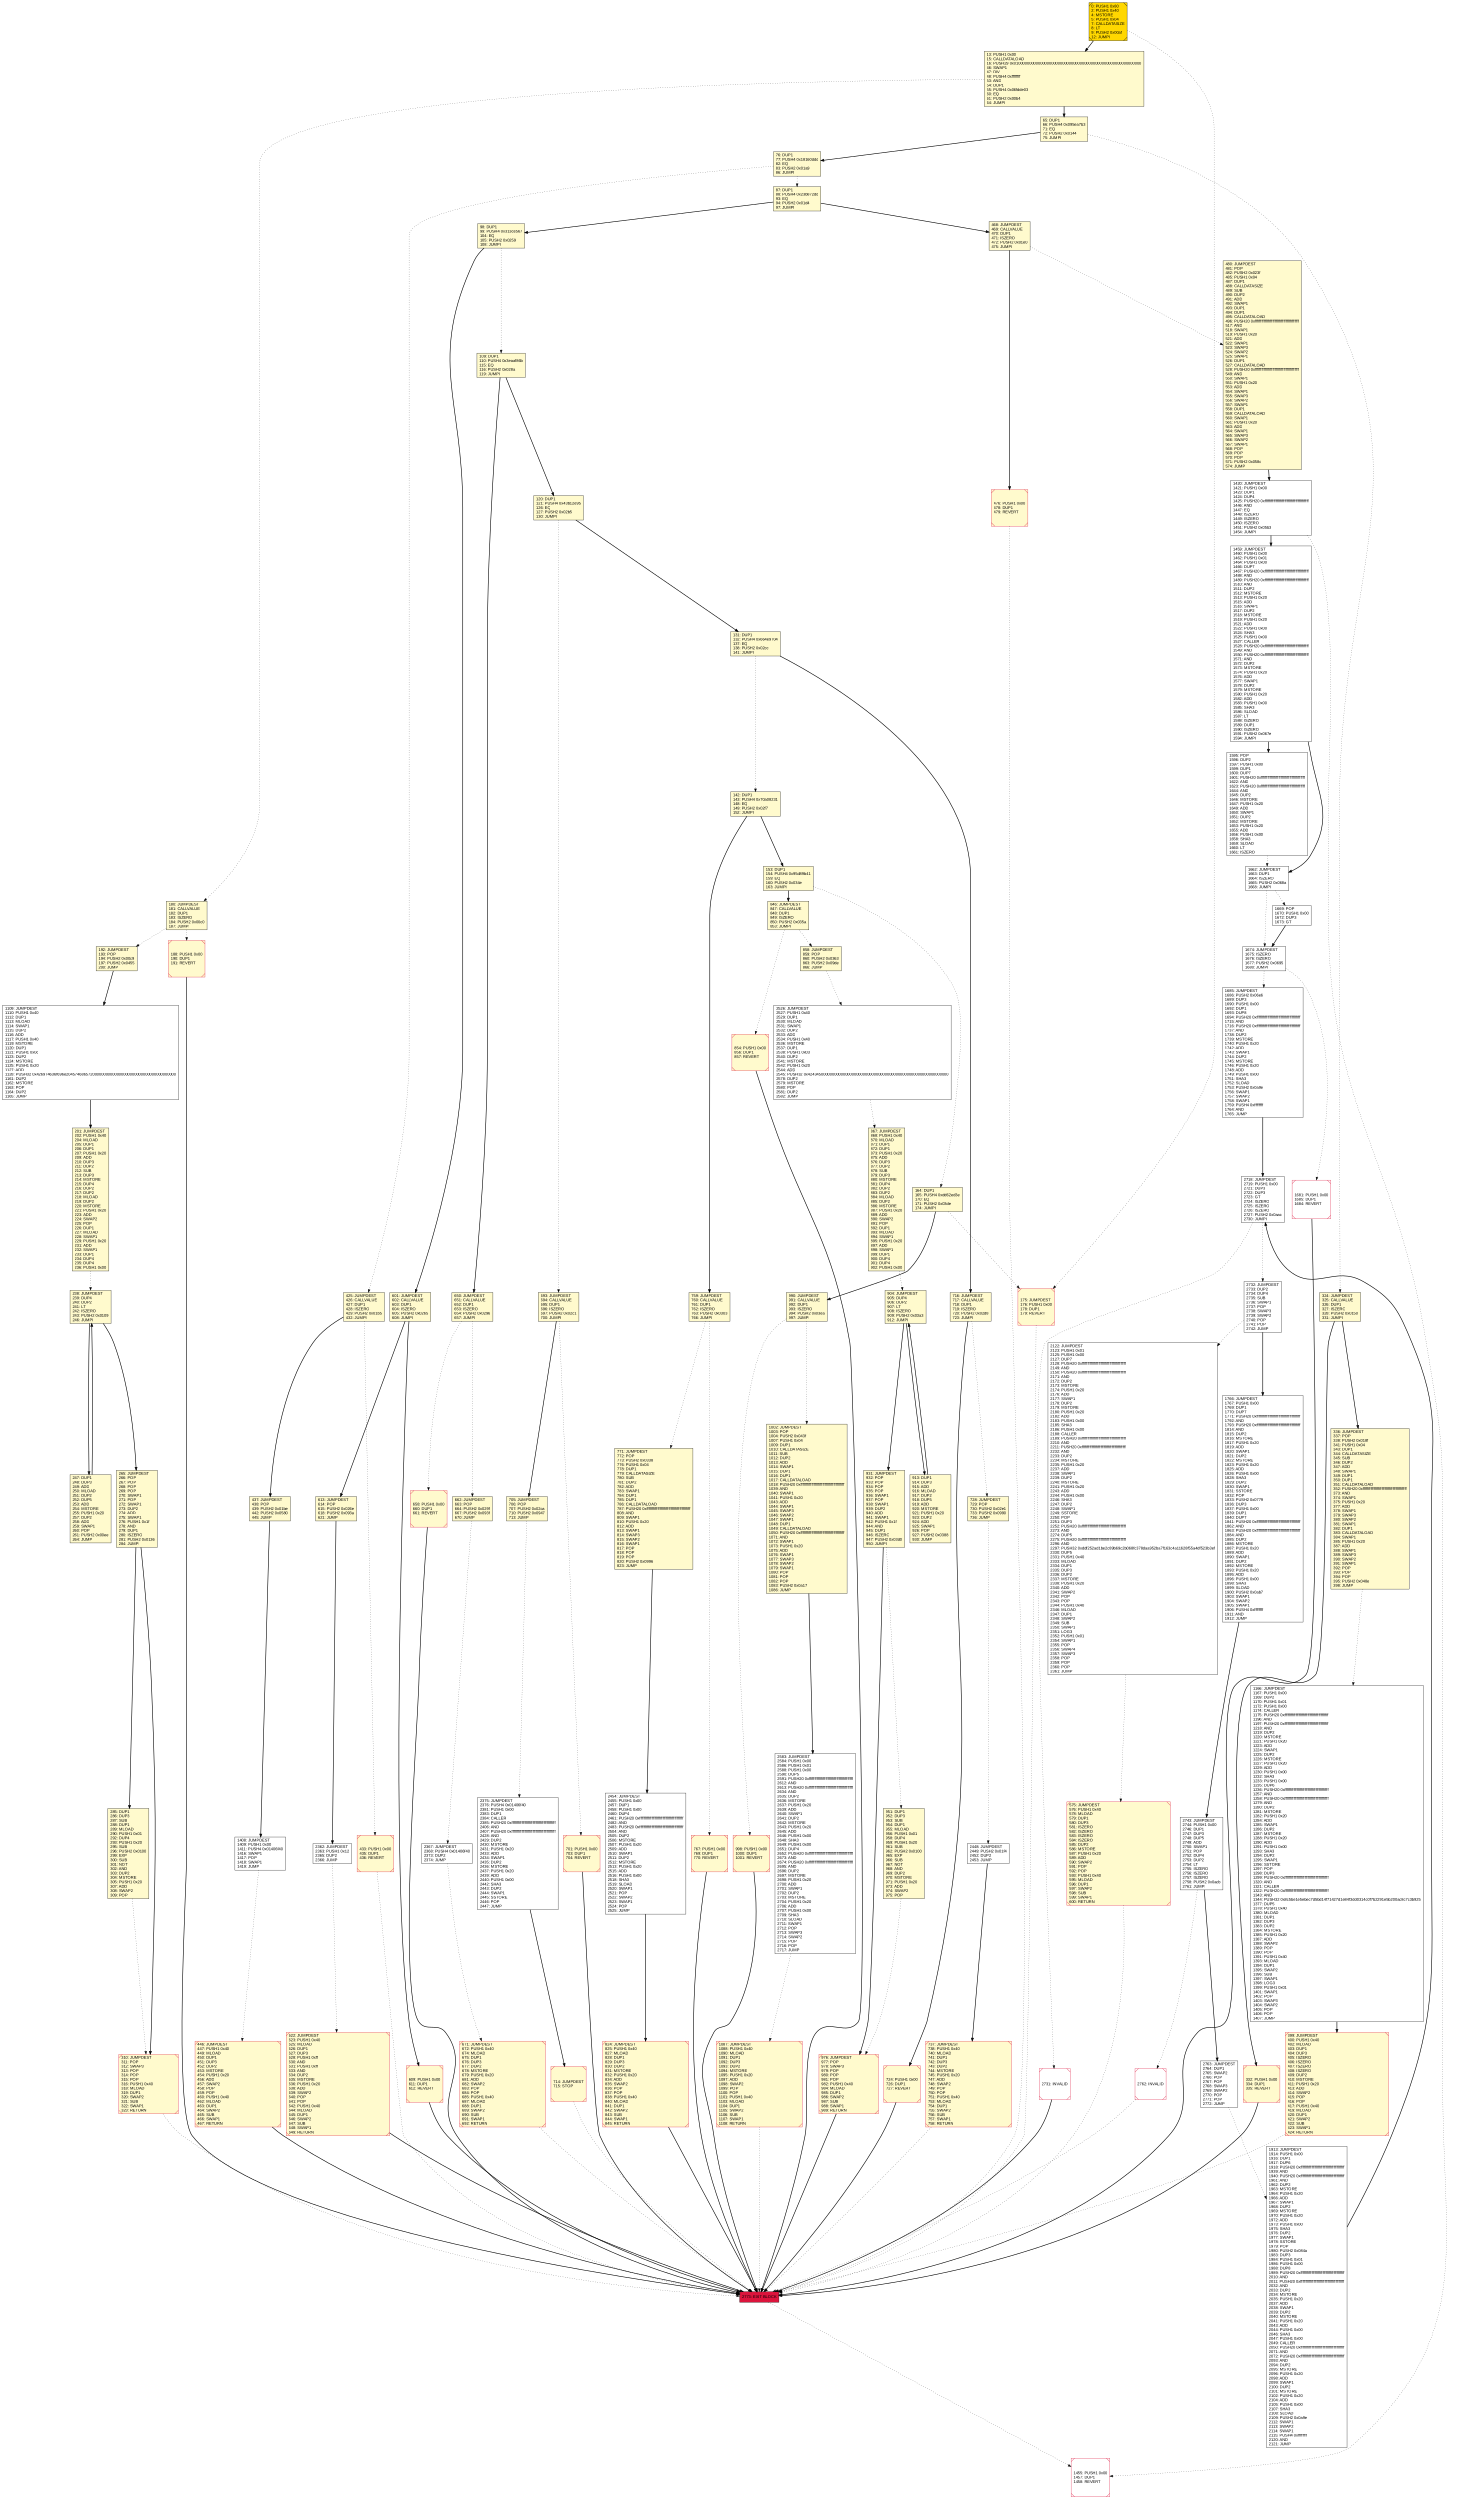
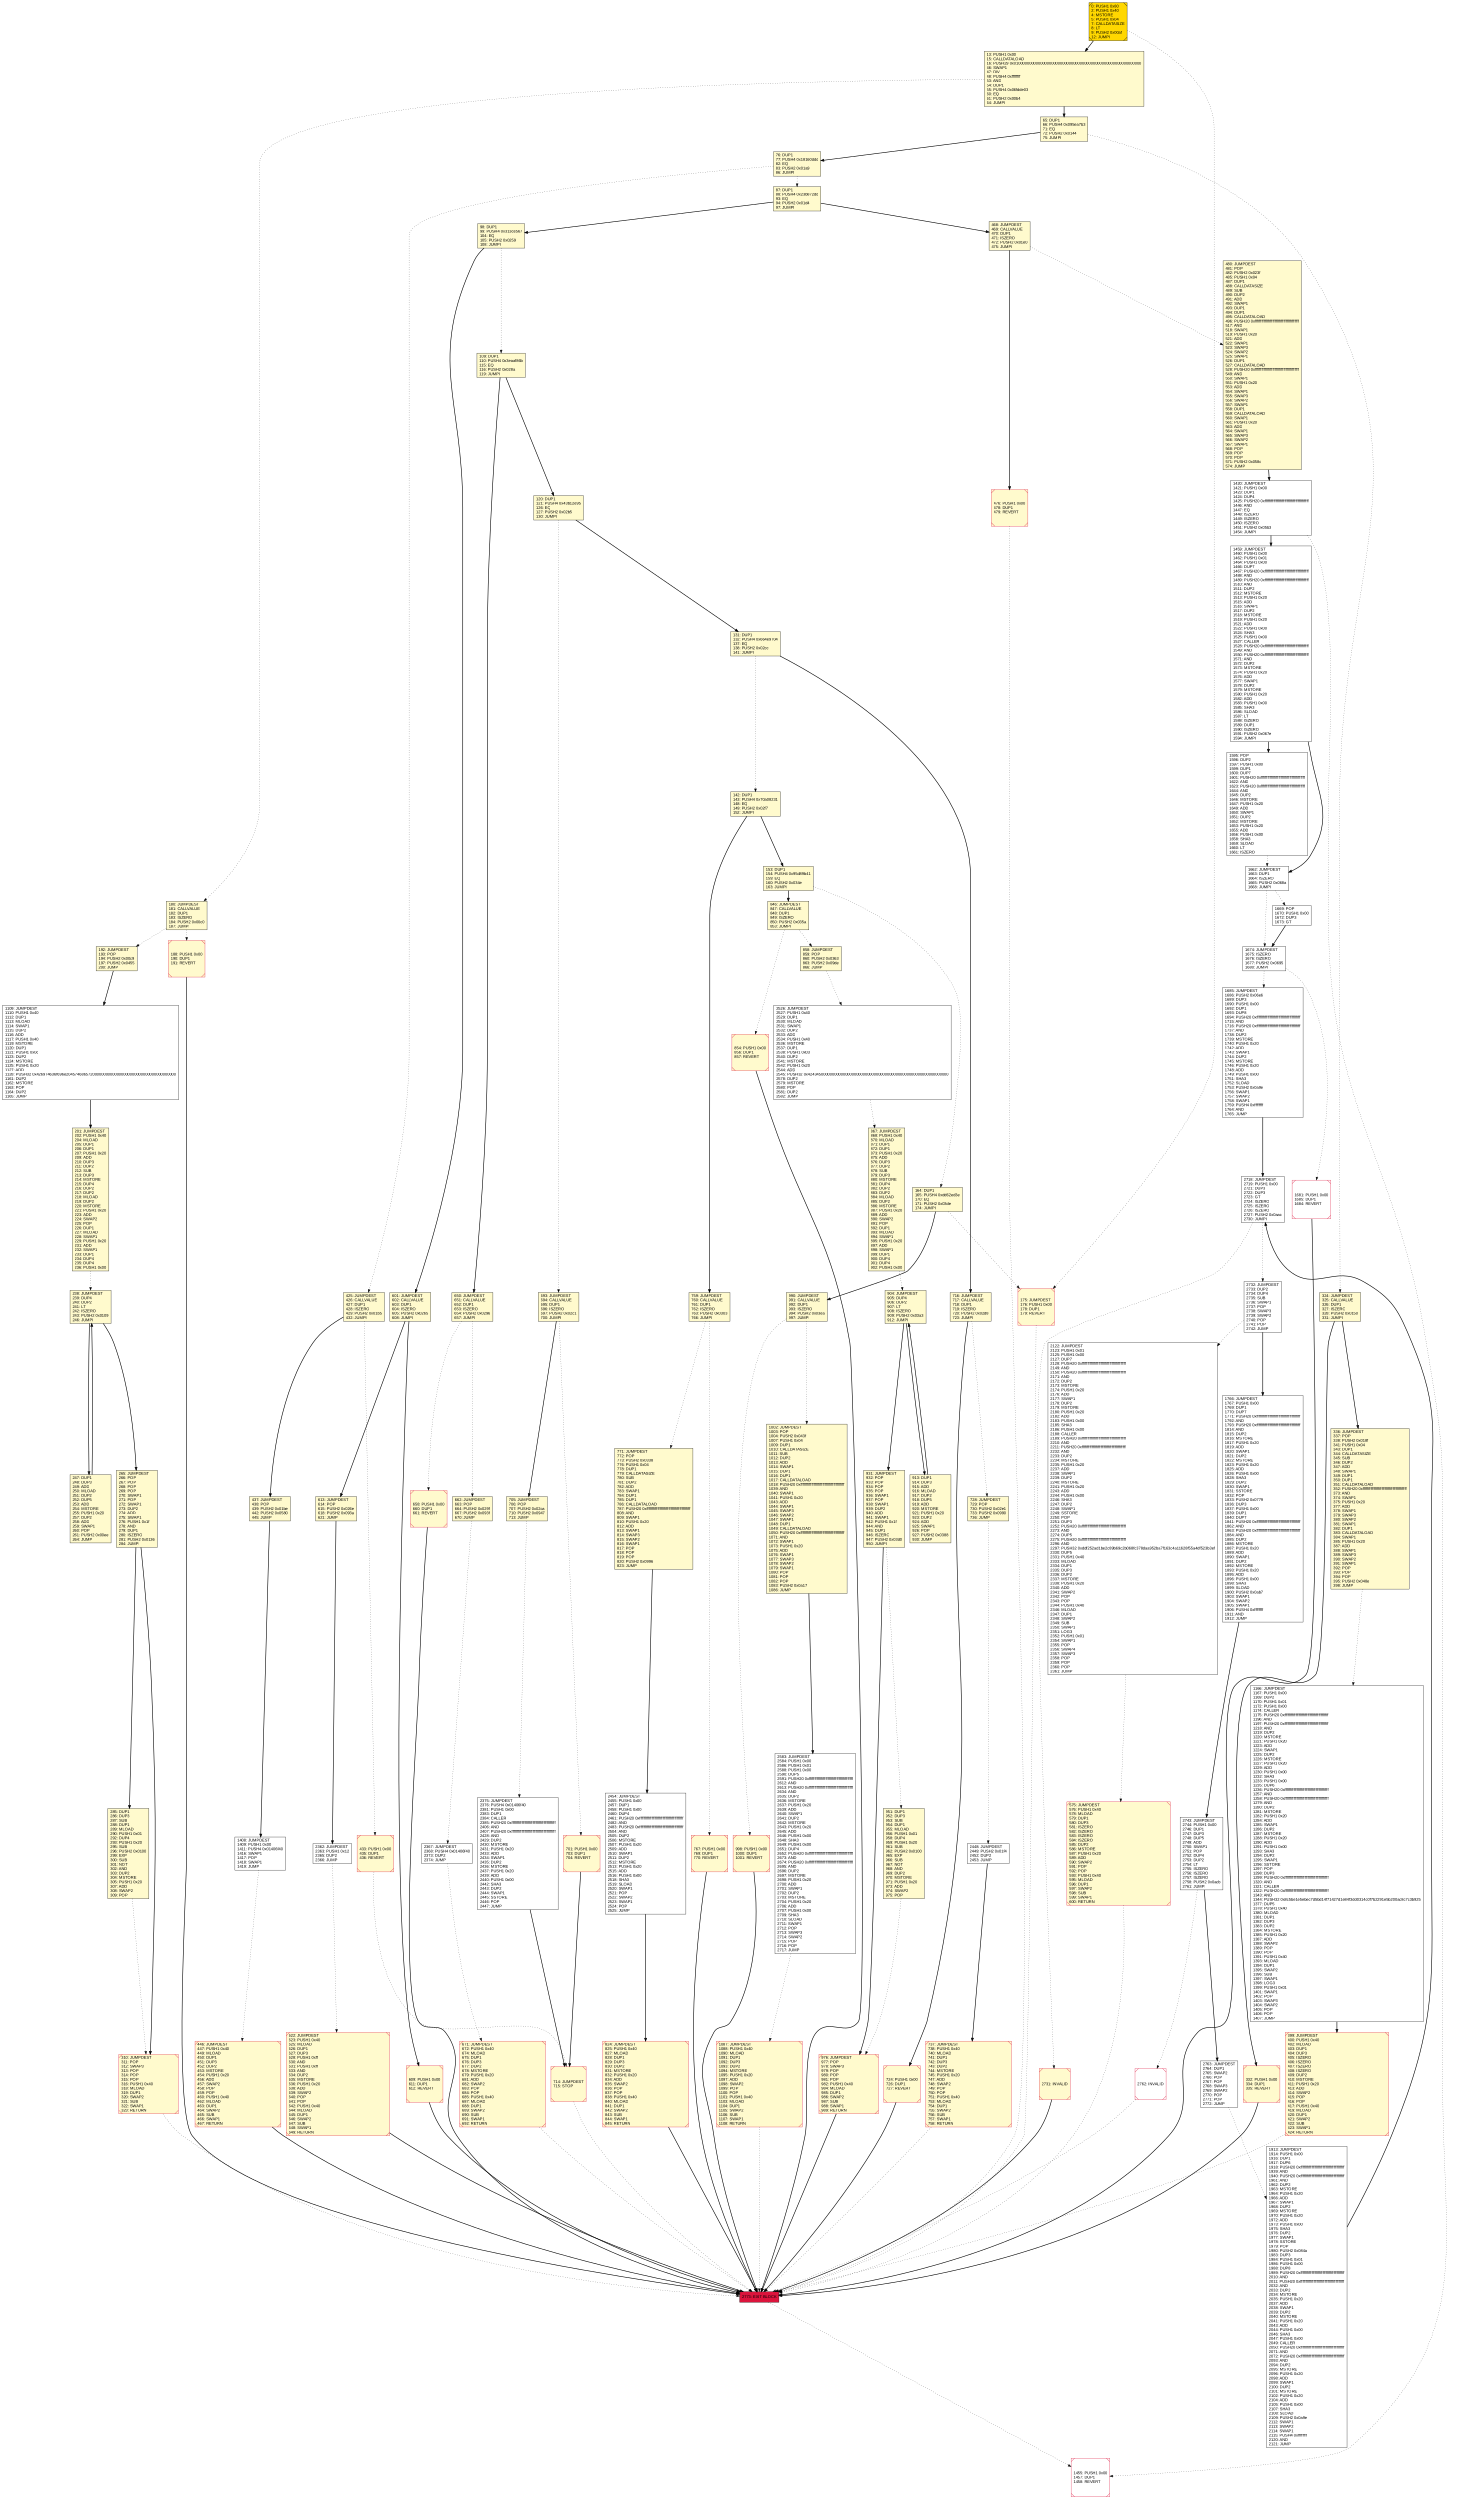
node "2731: INVALID": fillcolor white -> lemonchiffon
edge "701: PUSH1 0x00 703: DUP1 704: REVERT" -> "2773: EXIT BLOCK": now "701: PUSH1 0x00 703: DUP1 704: REVERT" -> "714: JUMPDEST 715: STOP"
edge "433: PUSH1 0x00 435: DUP1 436: REVERT" -> "2773: EXIT BLOCK": now "433: PUSH1 0x00 435: DUP1 436: REVERT" -> "714: JUMPDEST 715: STOP"
